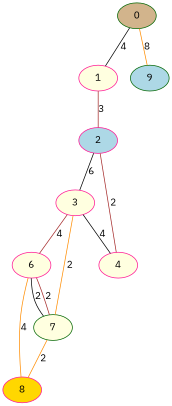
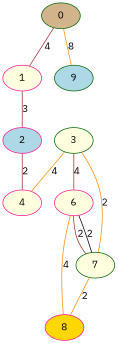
edge "0" -- "1": color black -> brown
edge "2" -- "3": removed, label "6"
node "3": color deeppink -> darkgreen
edge "3" -- "4": color black -> darkorange
